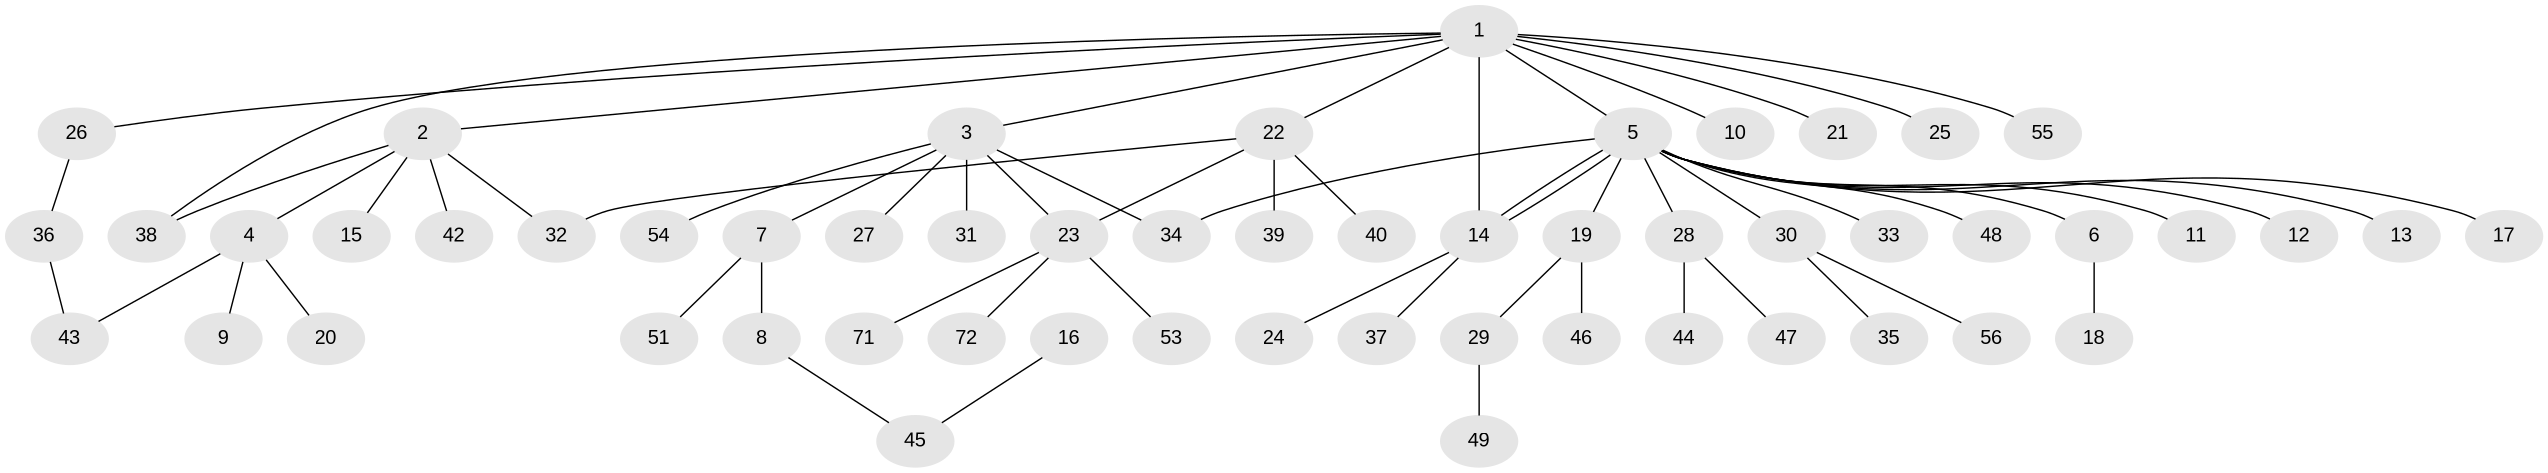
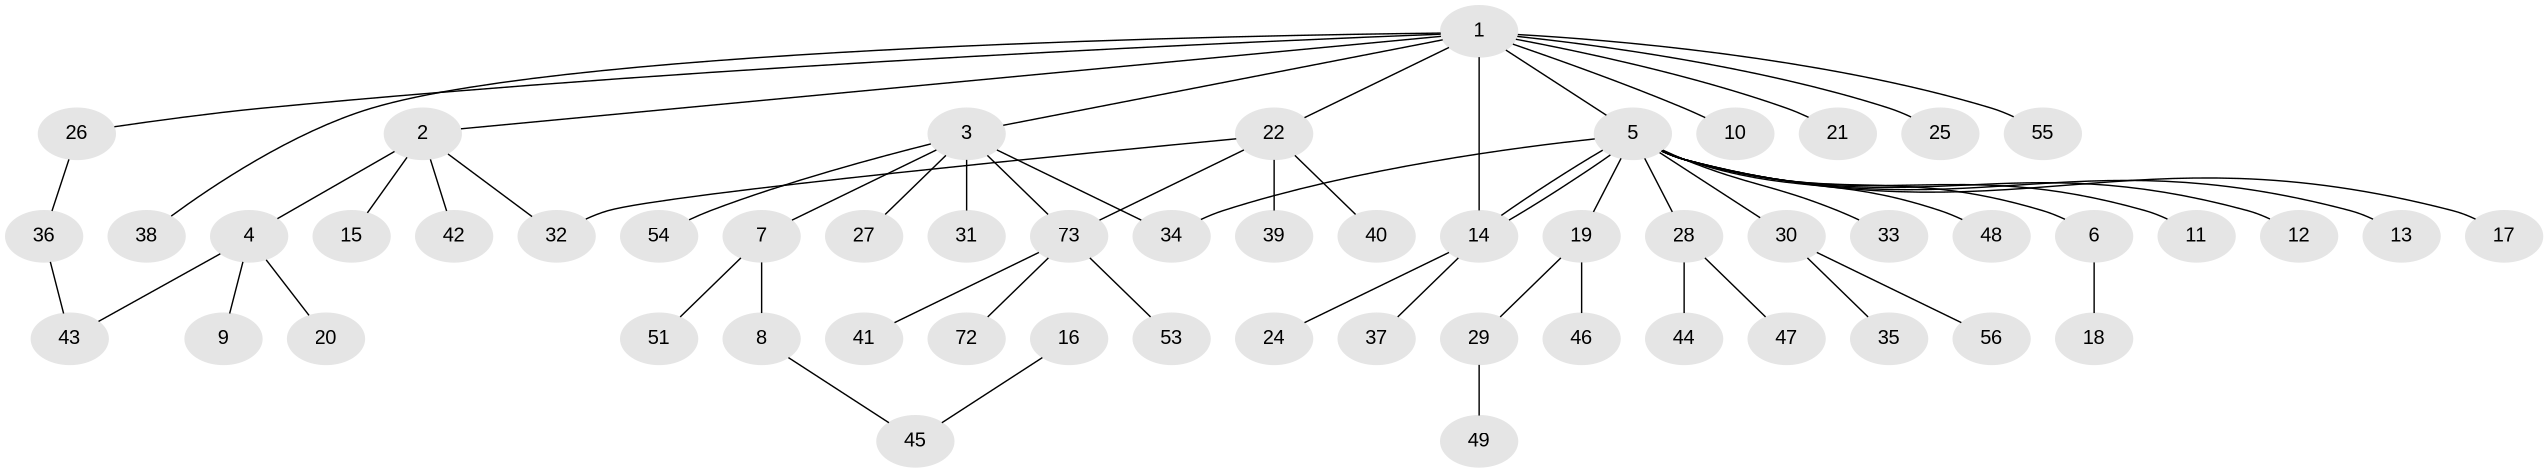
edge "2" -- "38": removed
node "23": label "23" -> "73"
node "71": label "71" -> "41"
